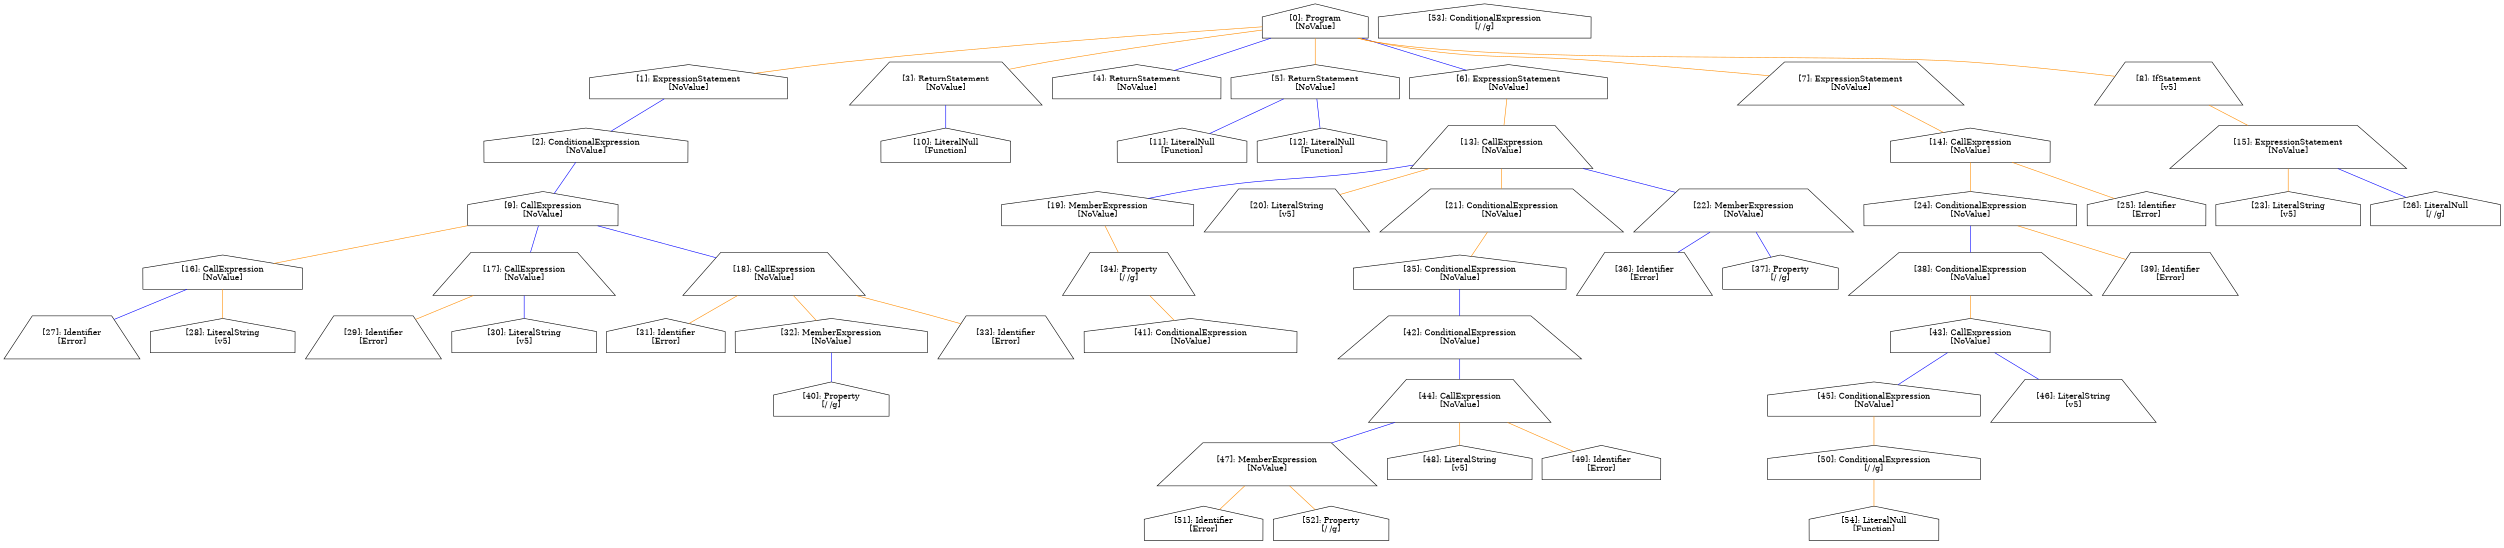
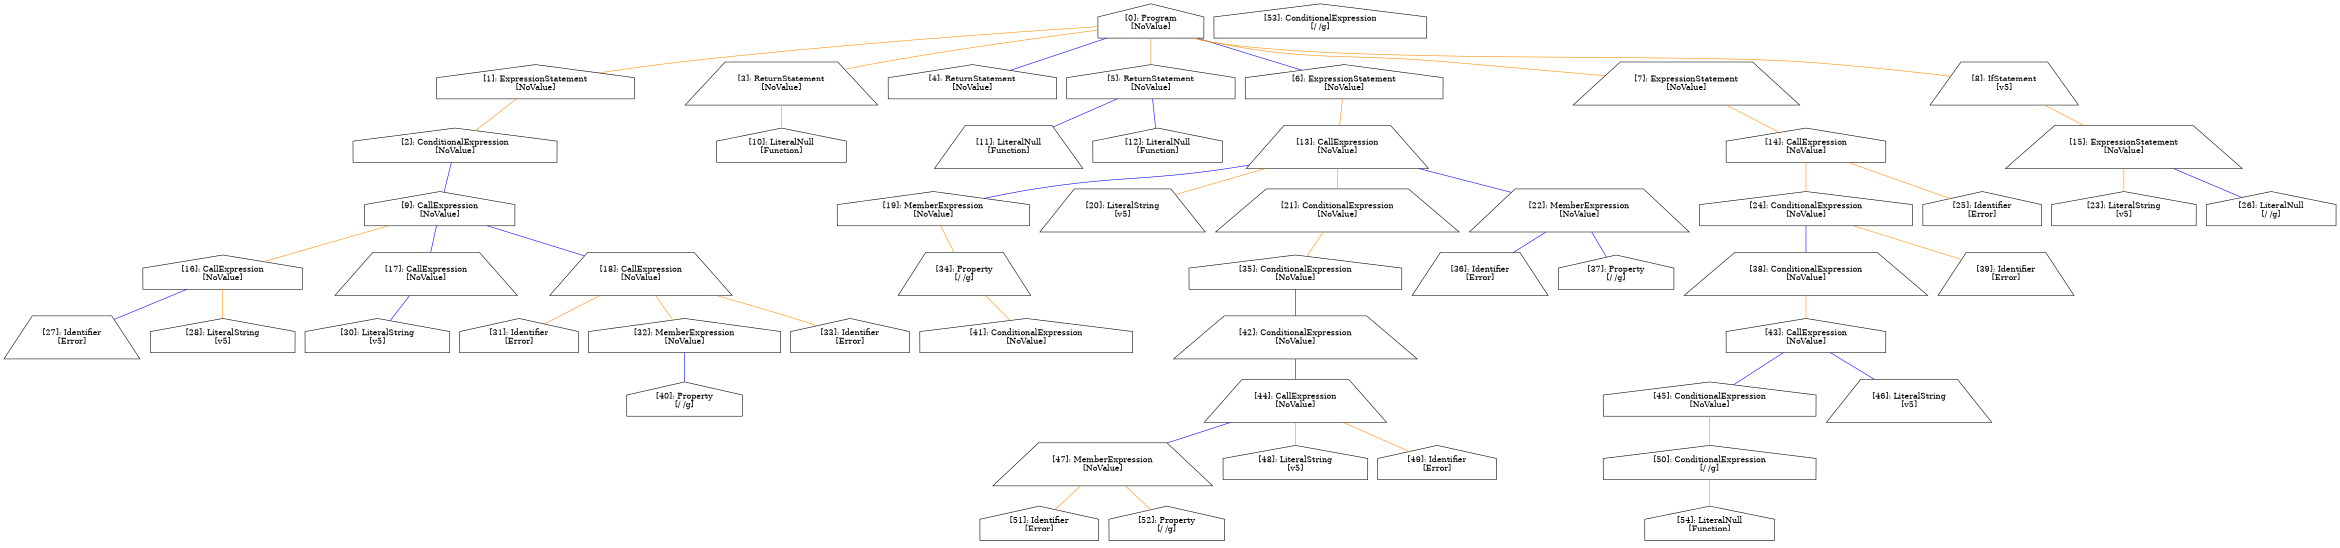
edge "[1]: ExpressionStatement [NoValue]" -- "[2]: ConditionalExpression [NoValue]": color blue -> darkorange
edge "[3]: ReturnStatement [NoValue]" -- "[10]: LiteralNull [Function]": color blue -> darkorange
node "[11]: LiteralNull [Function]": shape house -> trapezium
node "[29]: Identifier [Error]": removed
node "[33]: Identifier [Error]": shape trapezium -> house
